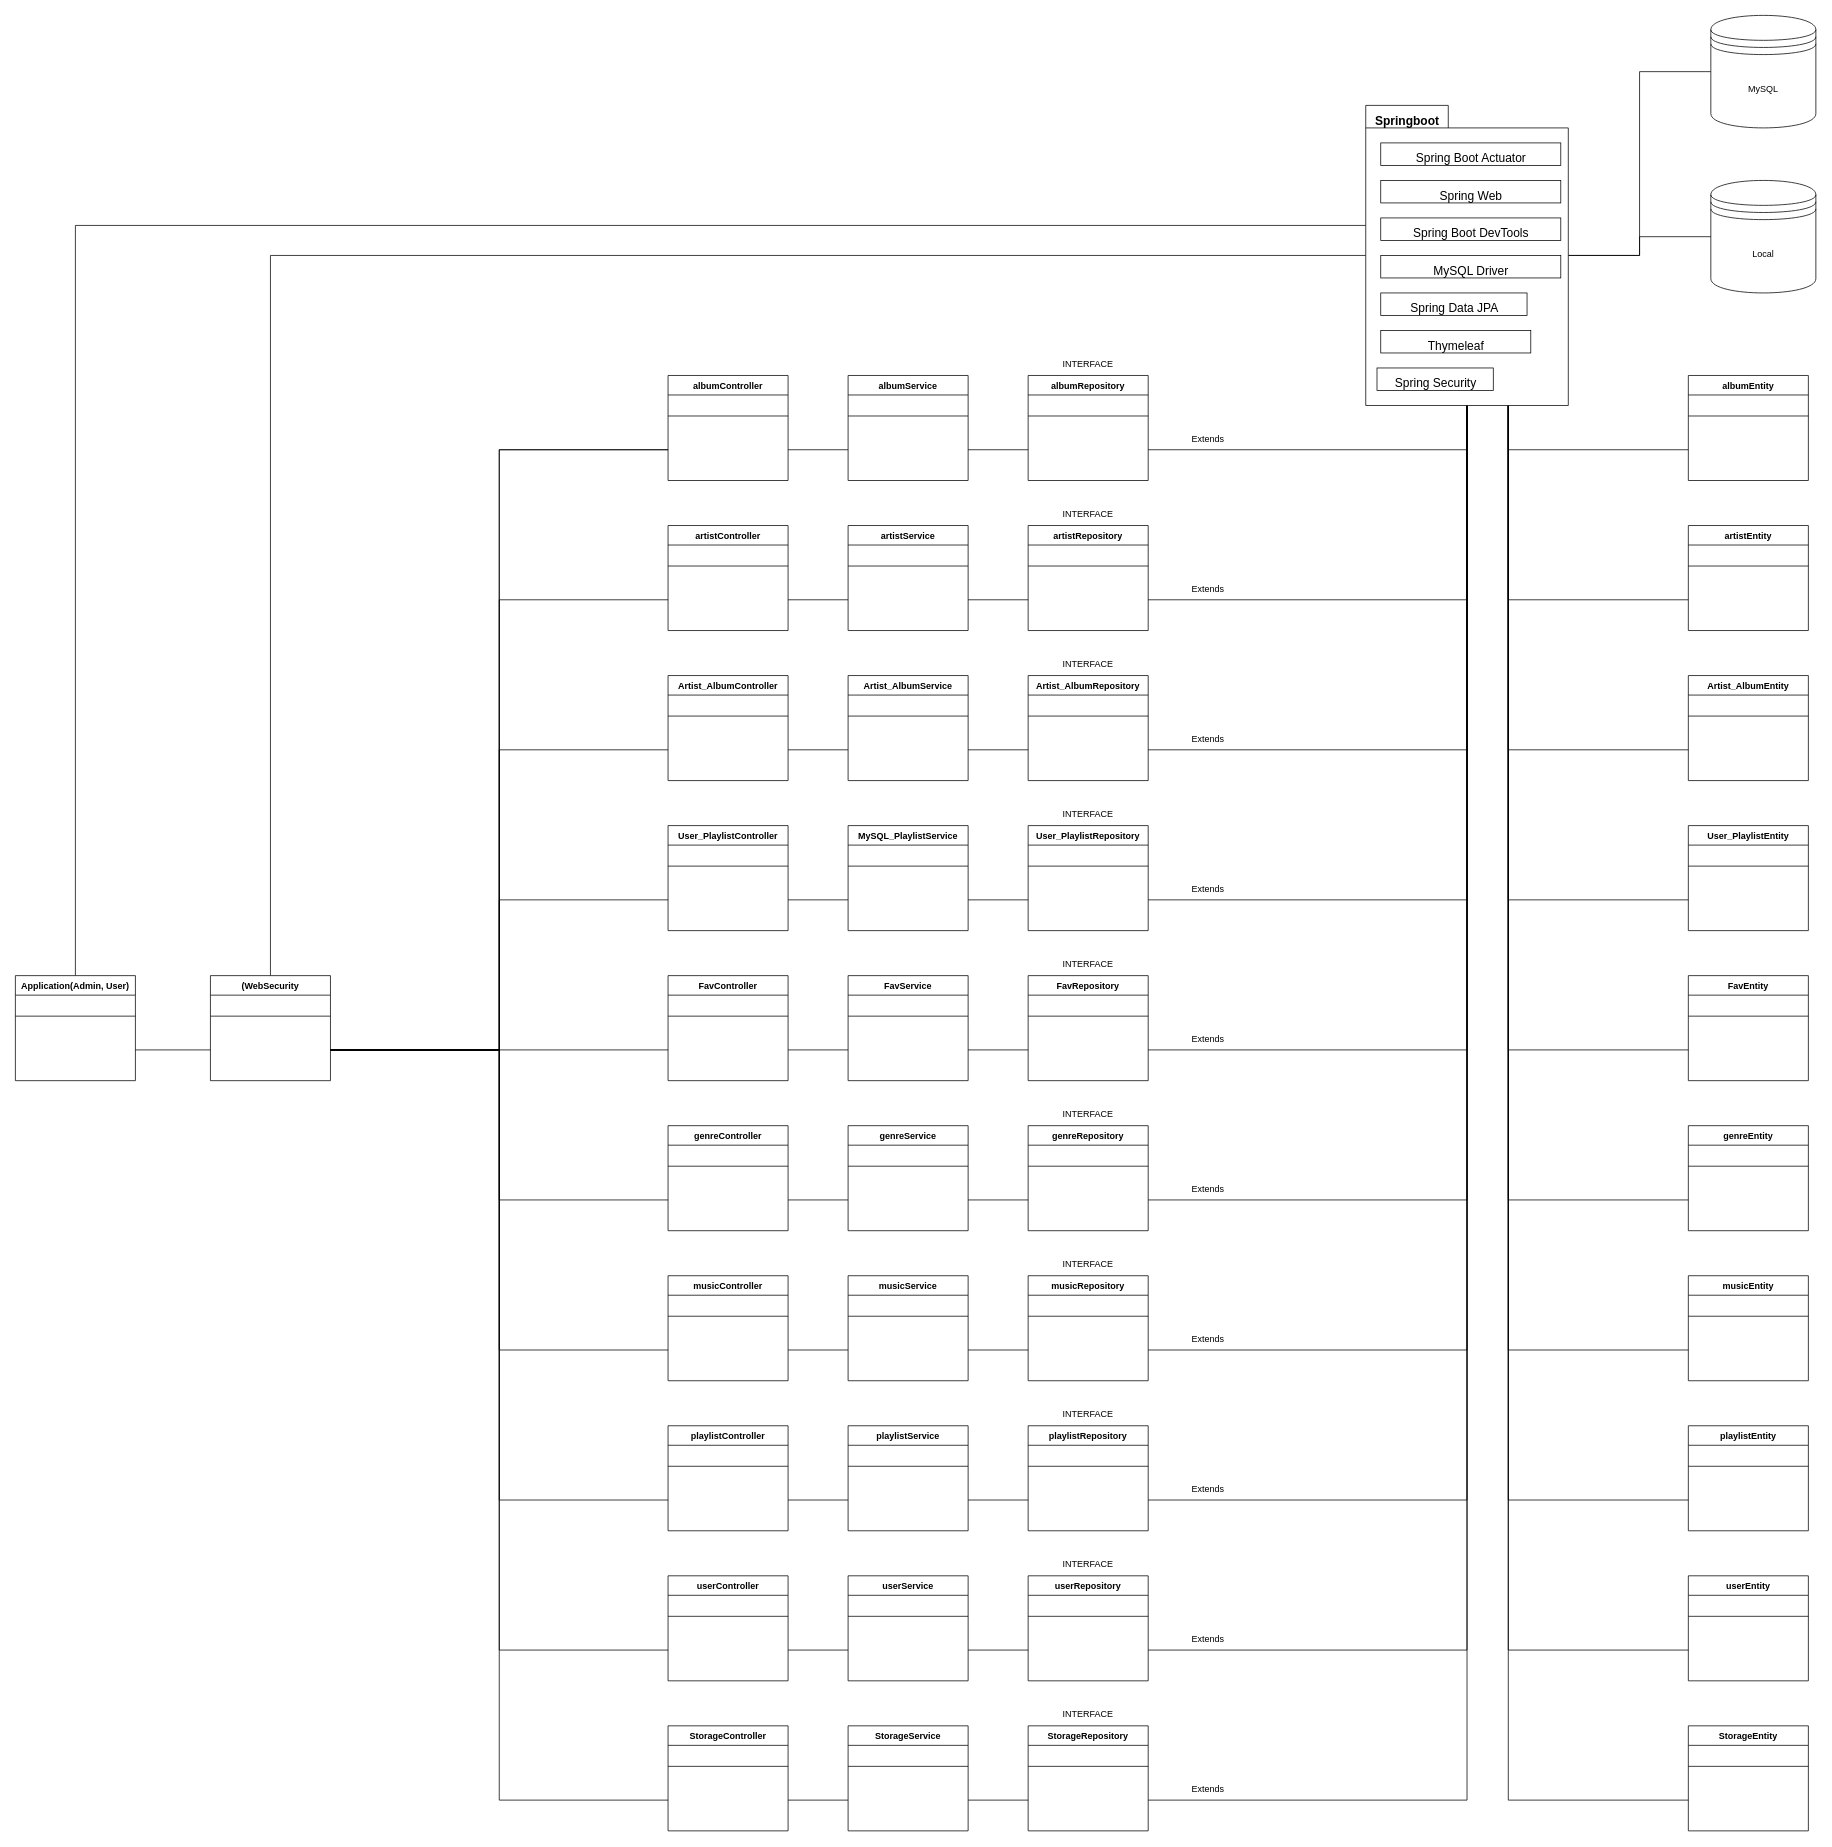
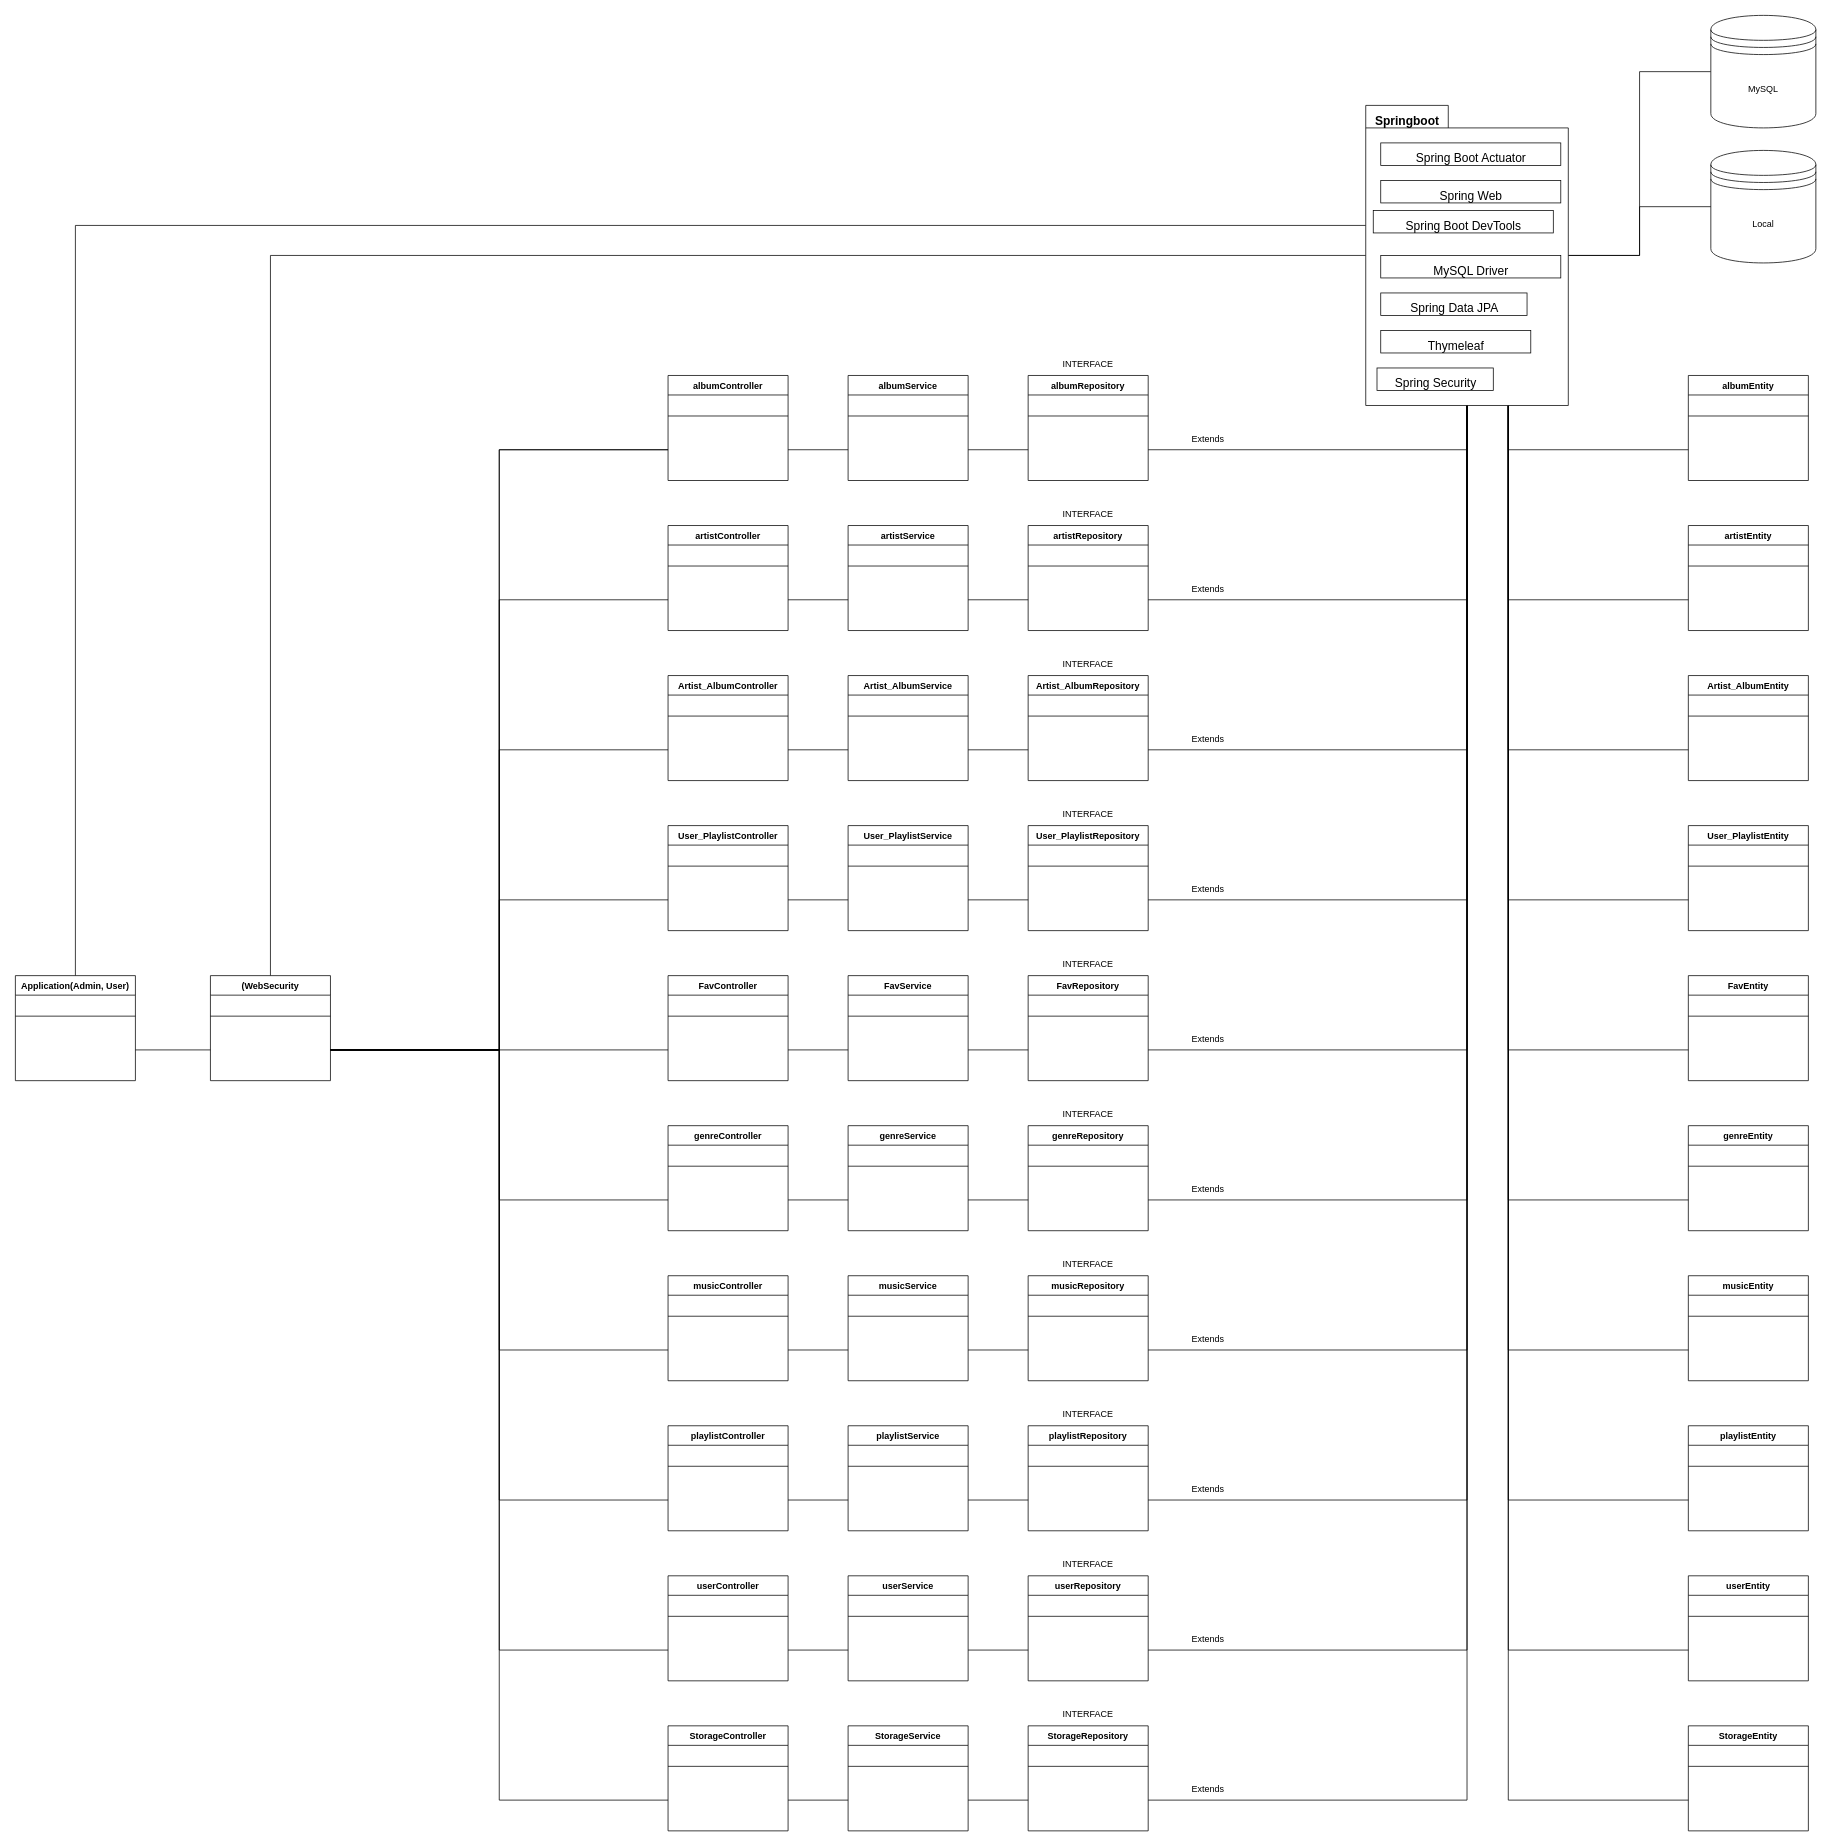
node "Spring Boot DevTools": moved (1470, 229) -> (1463, 222)
node "Local": moved (1763, 237) -> (1763, 207)
node "MySQL_PlaylistService": label "MySQL_PlaylistService" -> "User_PlaylistService"
